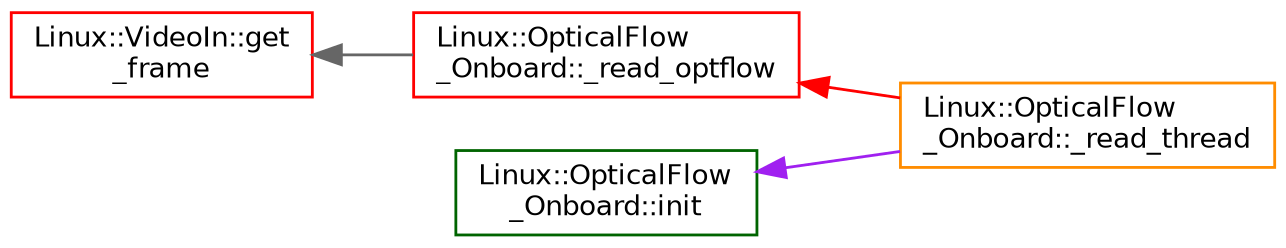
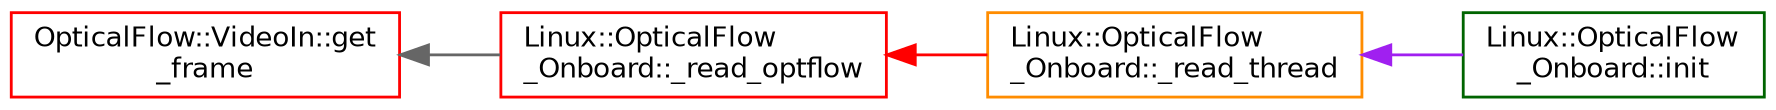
node "Linux::VideoIn::get _frame": label "Linux::VideoIn::get _frame" -> "OpticalFlow::VideoIn::get _frame"
edge "Linux::OpticalFlow _Onboard::_read_thread" -> "Linux::OpticalFlow _Onboard::init": reversed
